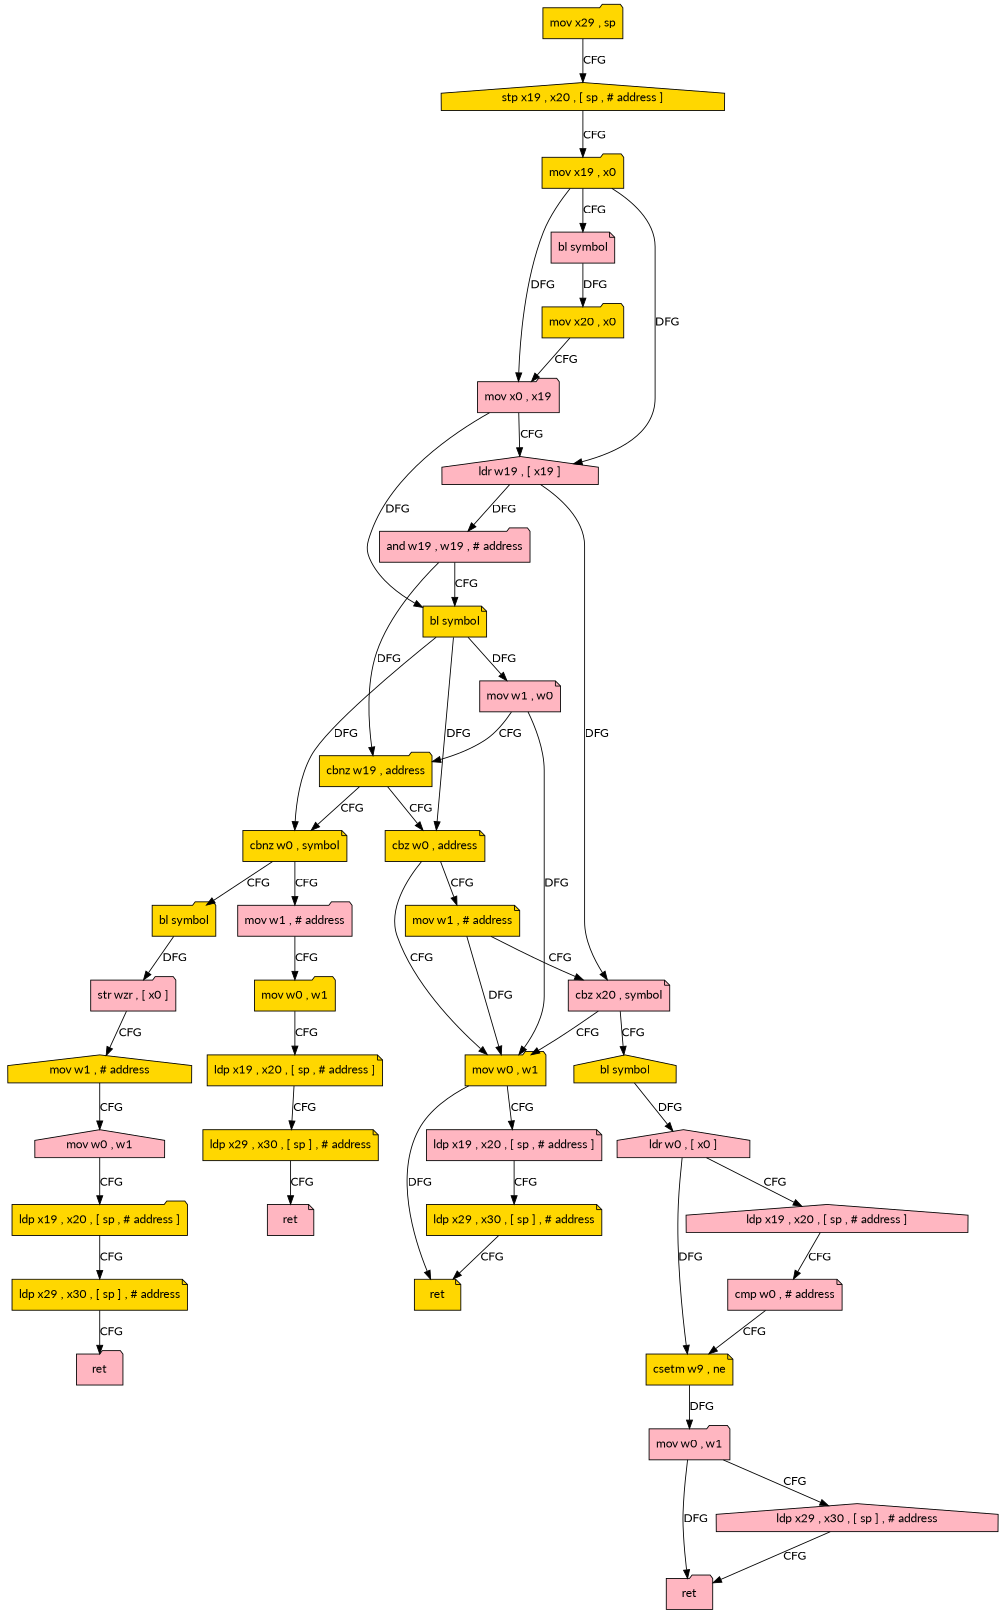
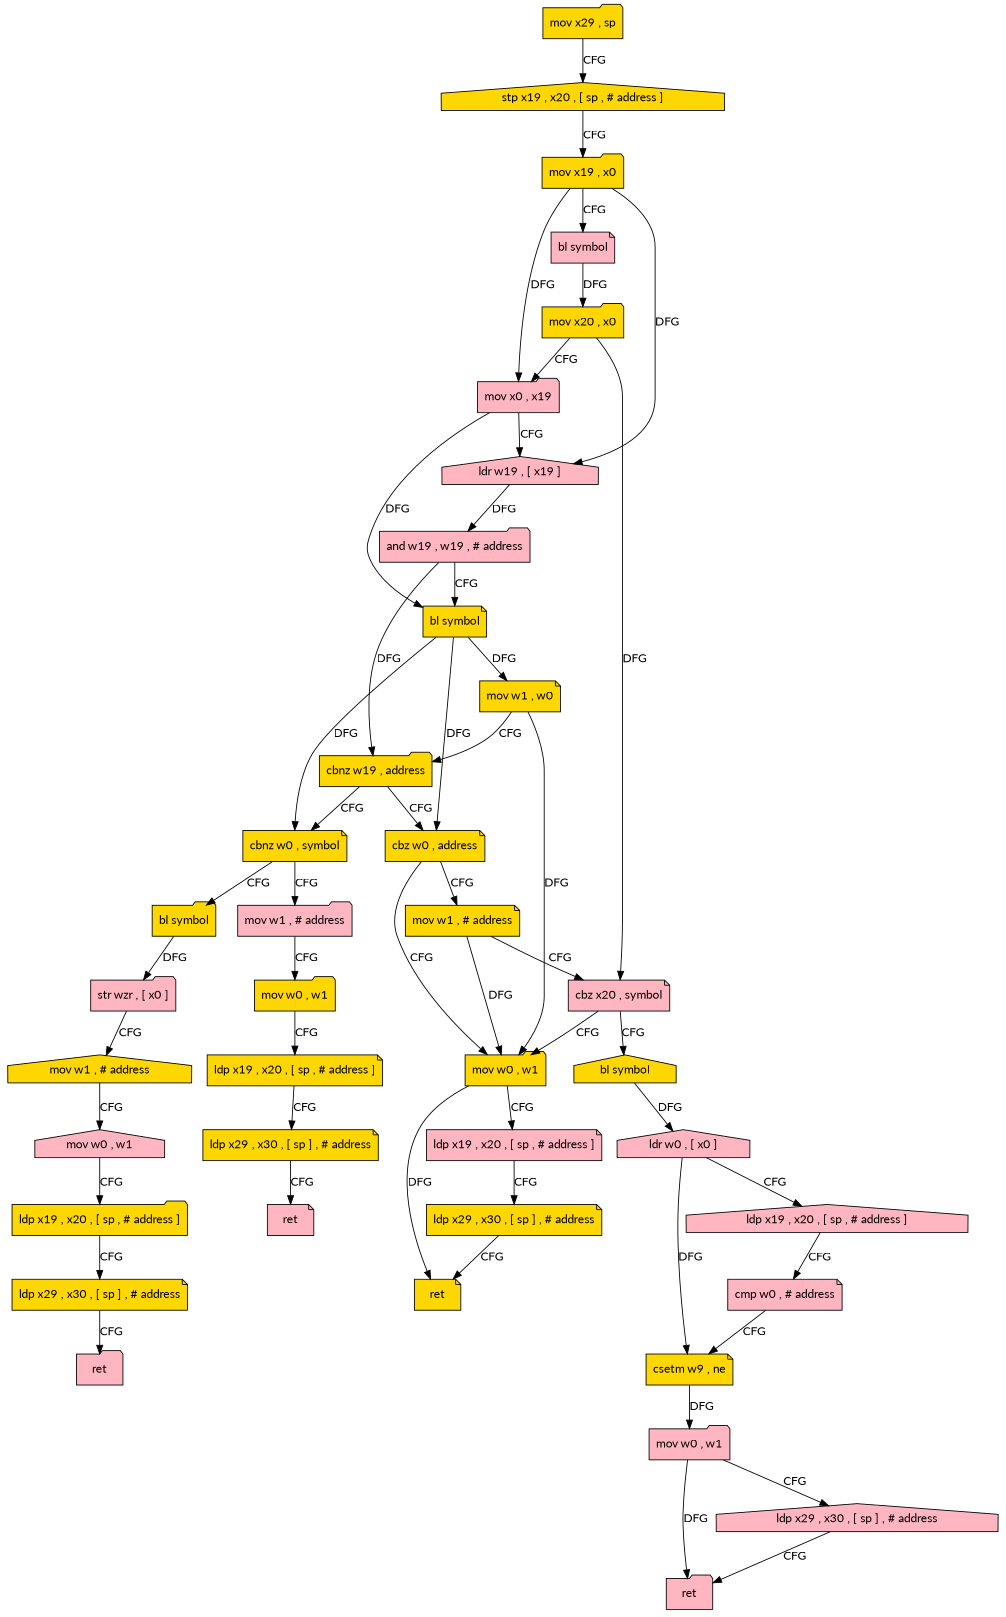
node "mov w1 , w0": fillcolor lightpink -> gold
edge "ldr w19 , [ x19 ]" -> "cbz x20 , symbol": now "mov x20 , x0" -> "cbz x20 , symbol"
